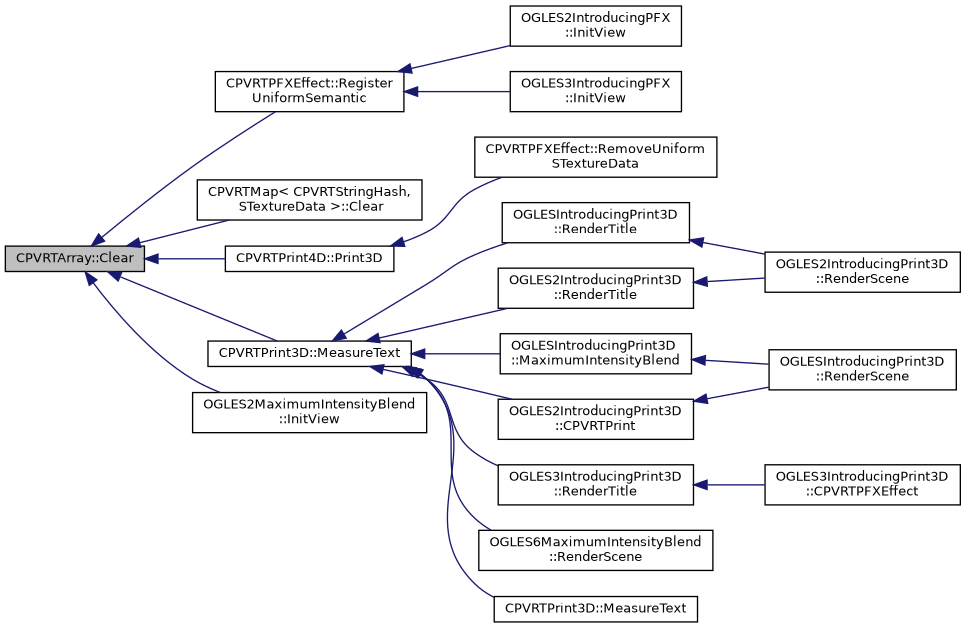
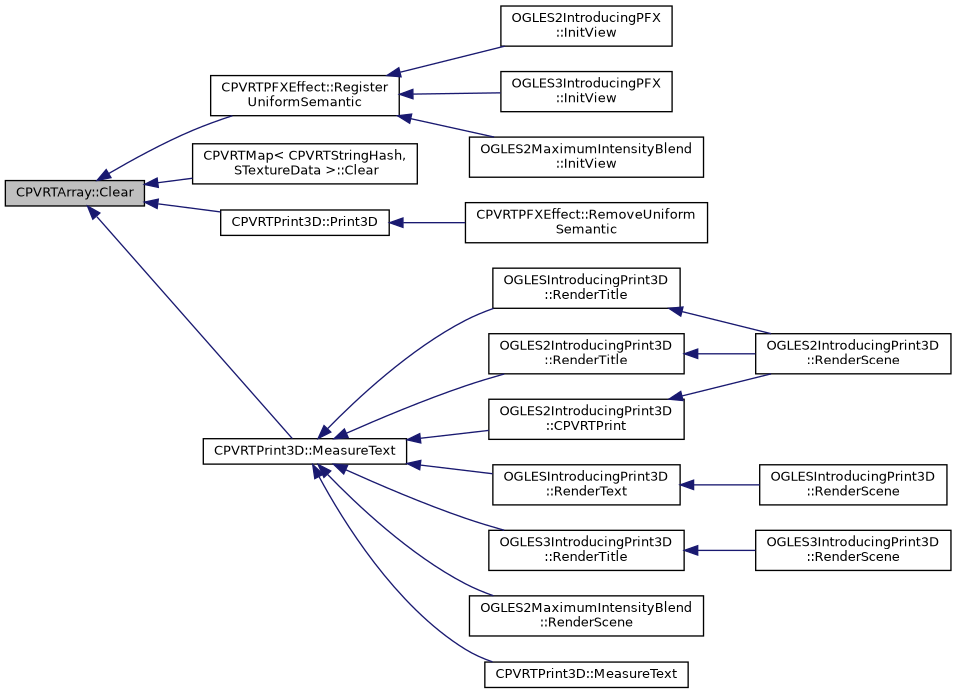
node "CPVRTPFXEffect::RemoveUniform STextureData": label "CPVRTPFXEffect::RemoveUniform STextureData" -> "CPVRTPFXEffect::RemoveUniform Semantic"
node "CPVRTPrint4D::Print3D": label "CPVRTPrint4D::Print3D" -> "CPVRTPrint3D::Print3D"
edge "OGLES2MaximumIntensityBlend ::InitView" -> "CPVRTArray::Clear": now "OGLES2MaximumIntensityBlend ::InitView" -> "CPVRTPFXEffect::Register UniformSemantic"
node "OGLESIntroducingPrint3D ::MaximumIntensityBlend": label "OGLESIntroducingPrint3D ::MaximumIntensityBlend" -> "OGLESIntroducingPrint3D ::RenderText"
edge "OGLESIntroducingPrint3D ::RenderScene" -> "OGLES2IntroducingPrint3D ::CPVRTPrint": now "OGLES2IntroducingPrint3D ::RenderScene" -> "OGLES2IntroducingPrint3D ::CPVRTPrint"
node "OGLES3IntroducingPrint3D ::CPVRTPFXEffect": label "OGLES3IntroducingPrint3D ::CPVRTPFXEffect" -> "OGLES3IntroducingPrint3D ::RenderScene"
node "OGLES6MaximumIntensityBlend ::RenderScene": label "OGLES6MaximumIntensityBlend ::RenderScene" -> "OGLES2MaximumIntensityBlend ::RenderScene"
